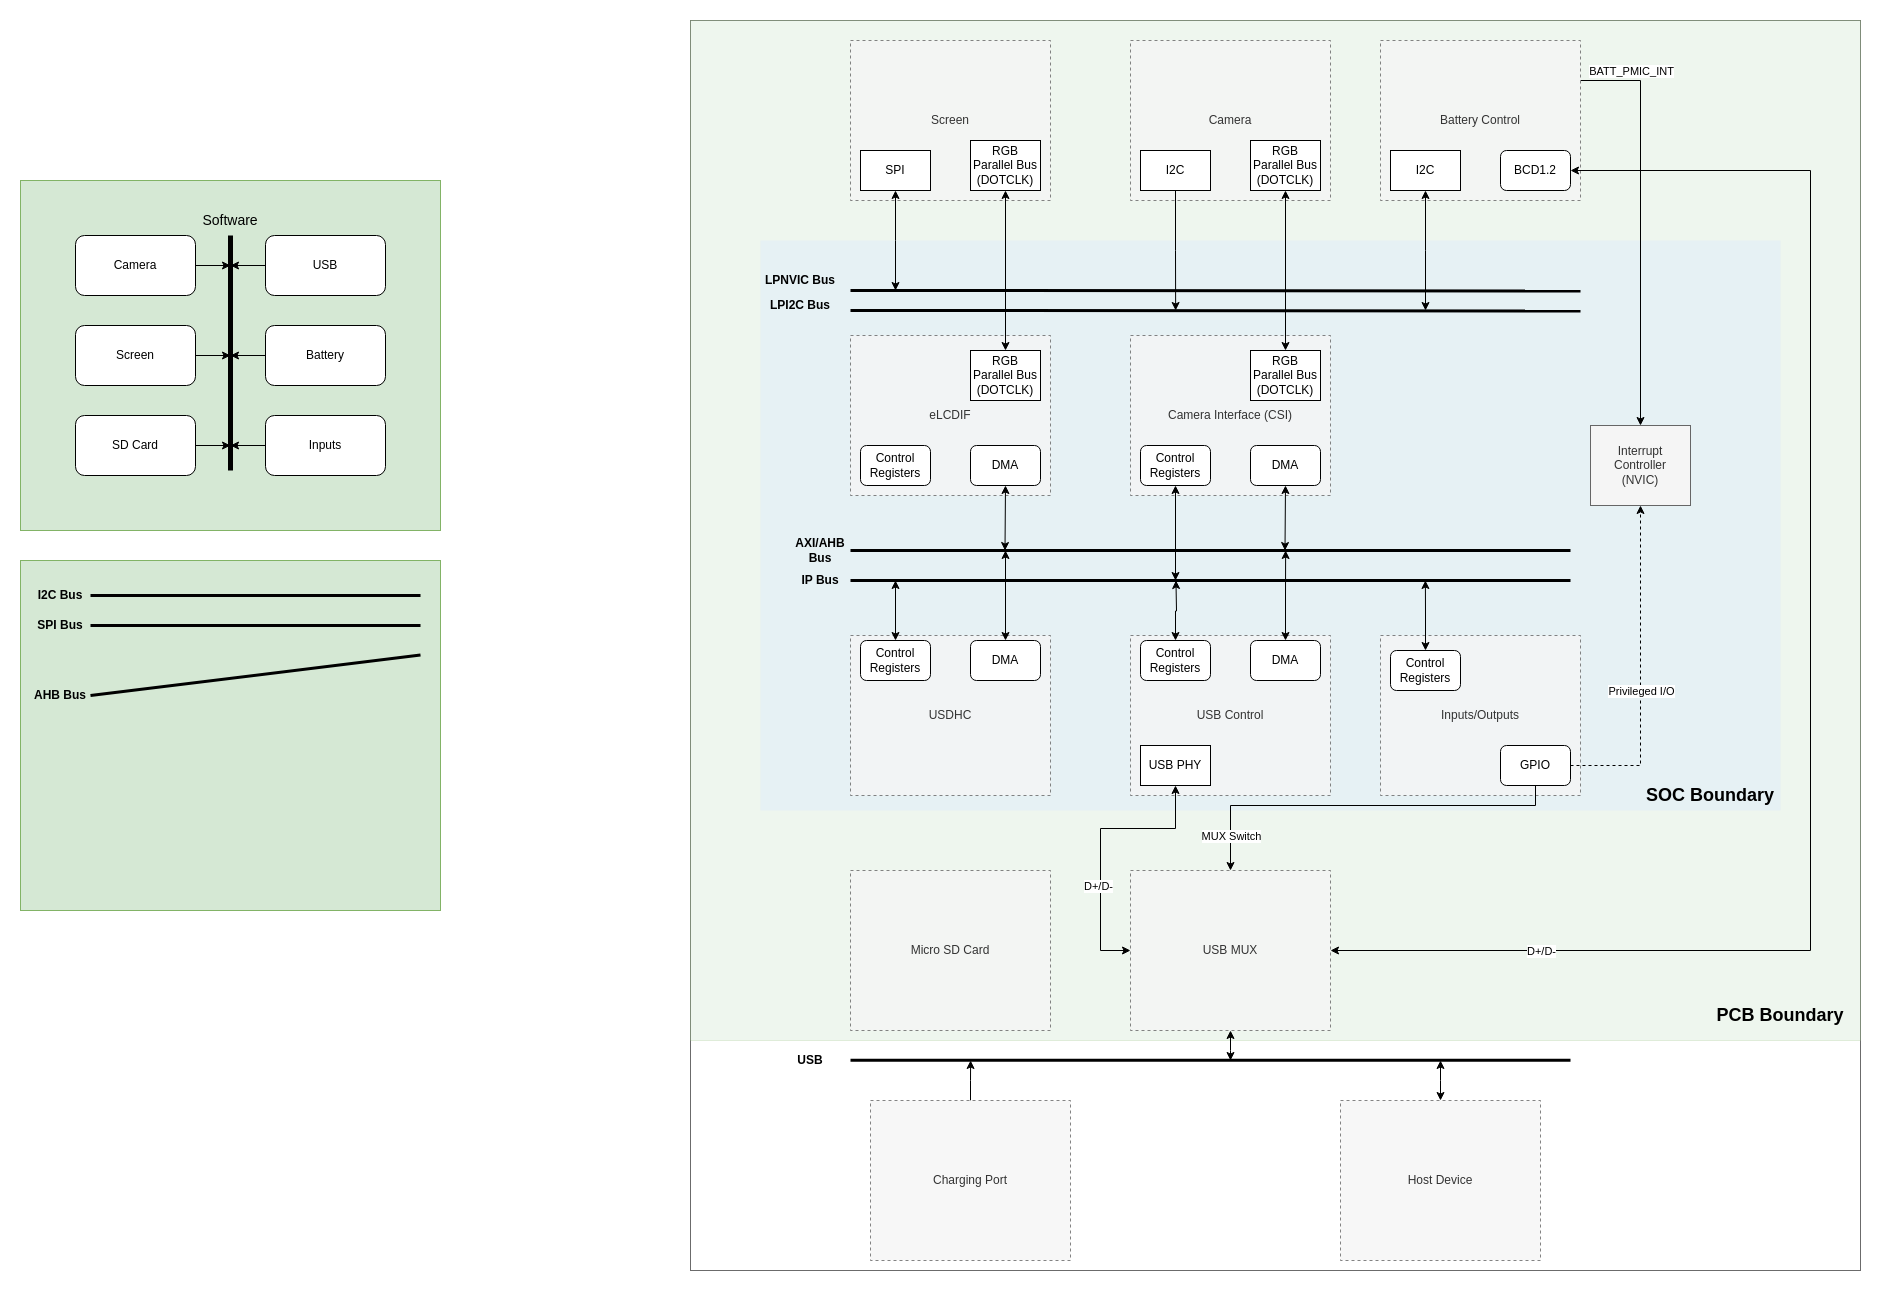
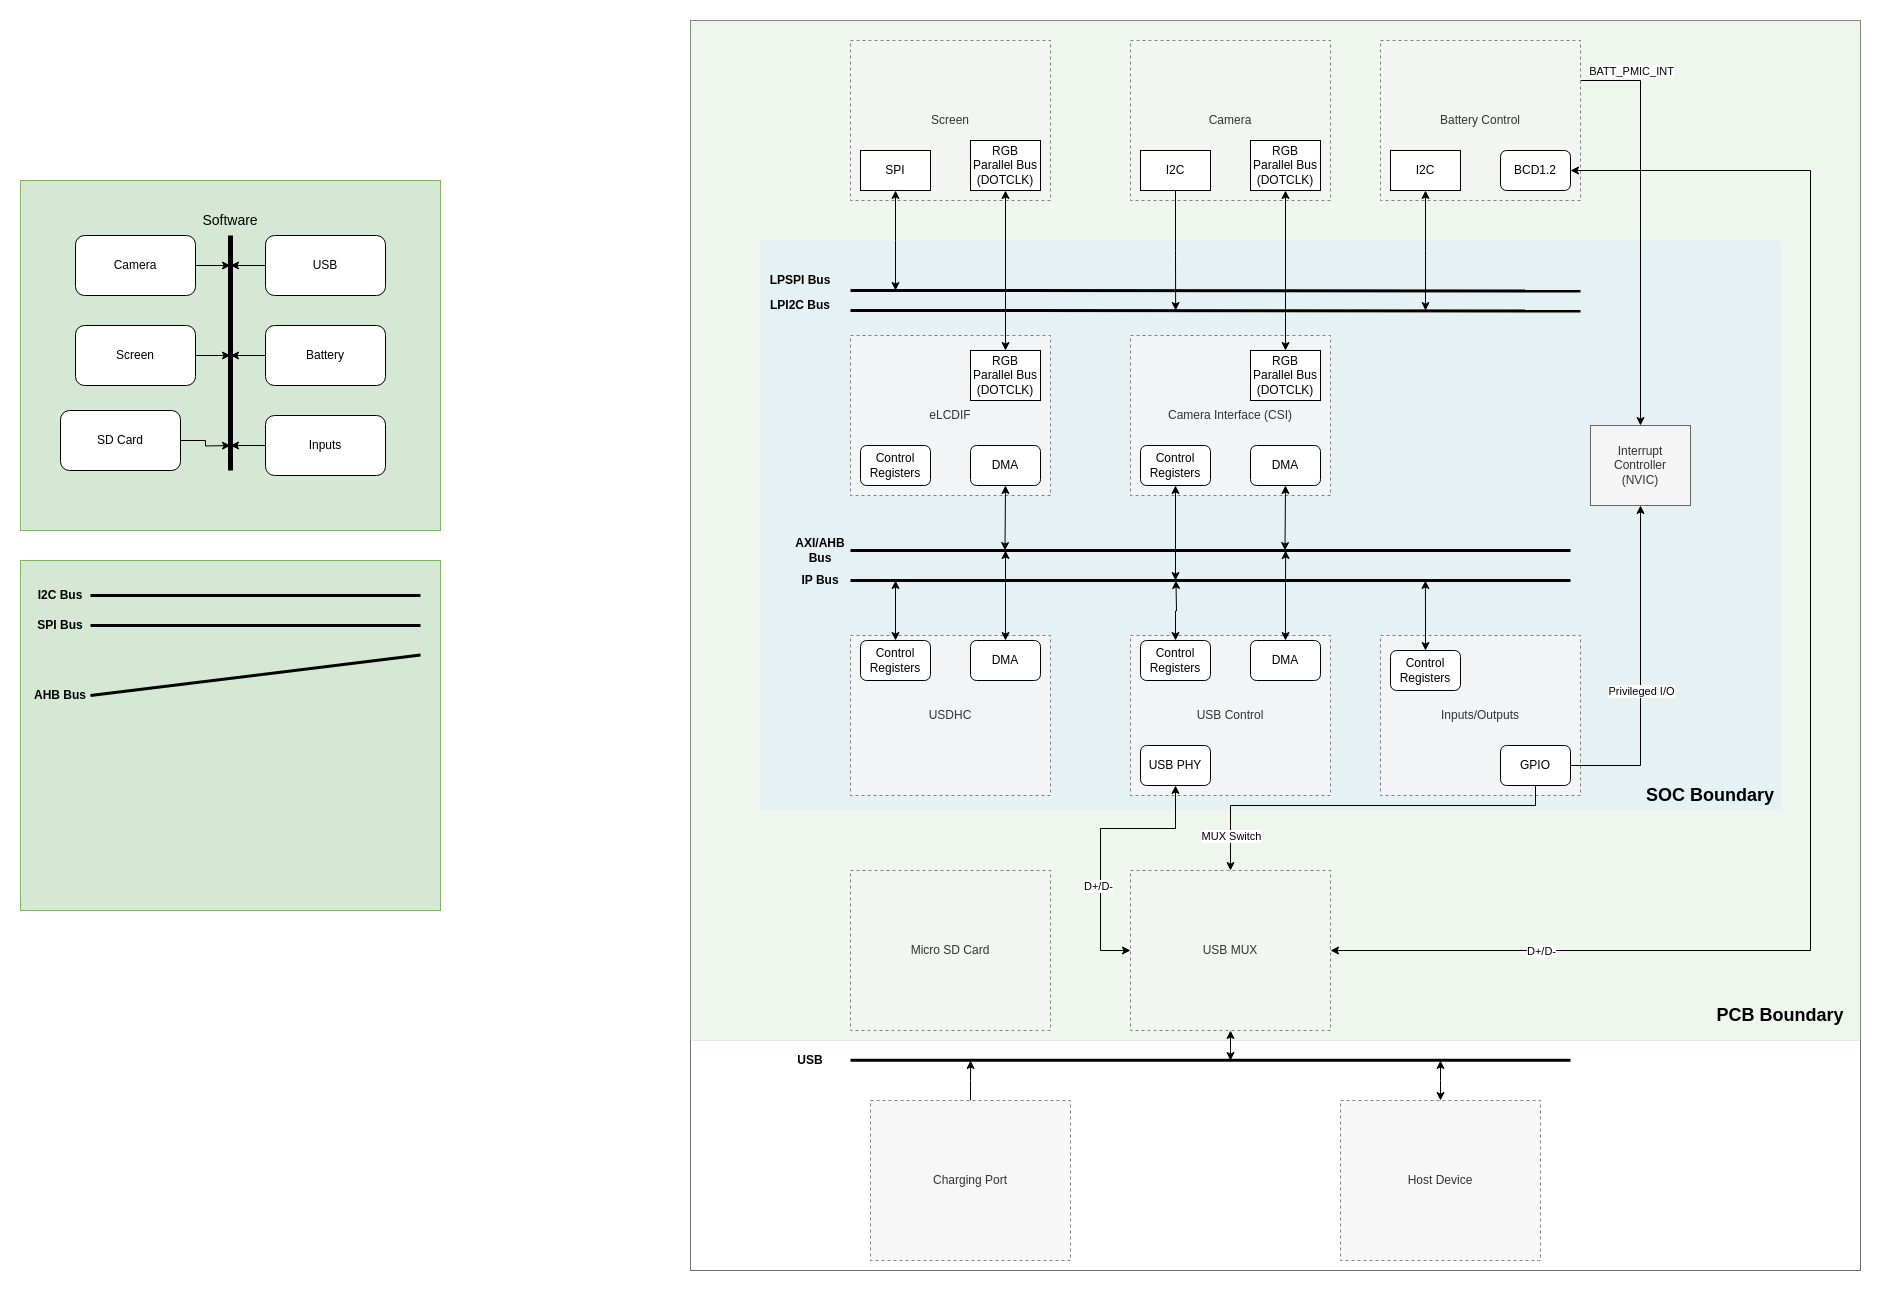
node "LPNVIC Bus": label "LPNVIC Bus" -> "LPSPI Bus"
node "SD Card": moved (136, 446) -> (121, 441)
edge "GPIO" -> "Interrupt Controller (NVIC)": style dashed -> solid
node "USB PHY": shape rectangle -> rounded rectangle
